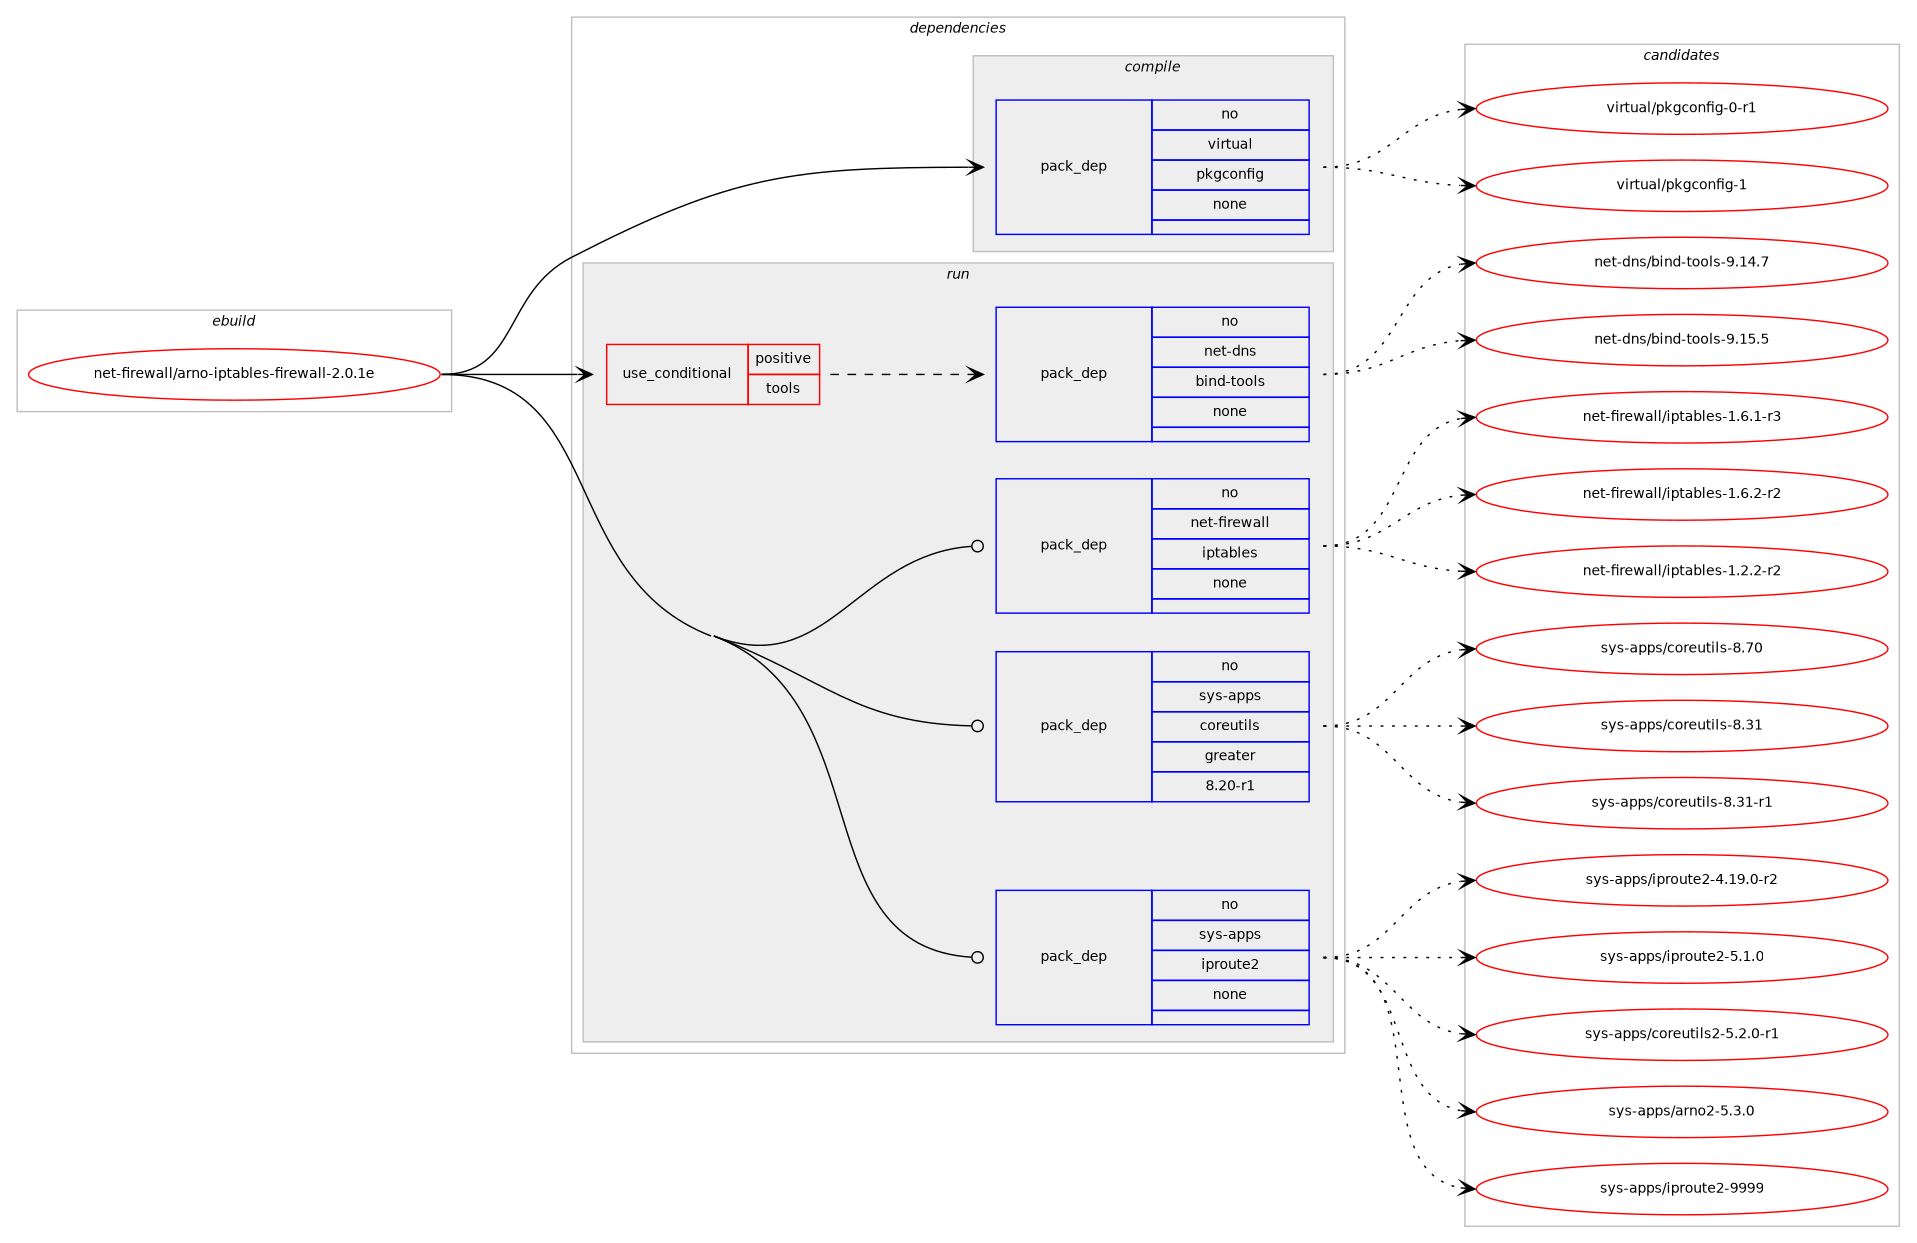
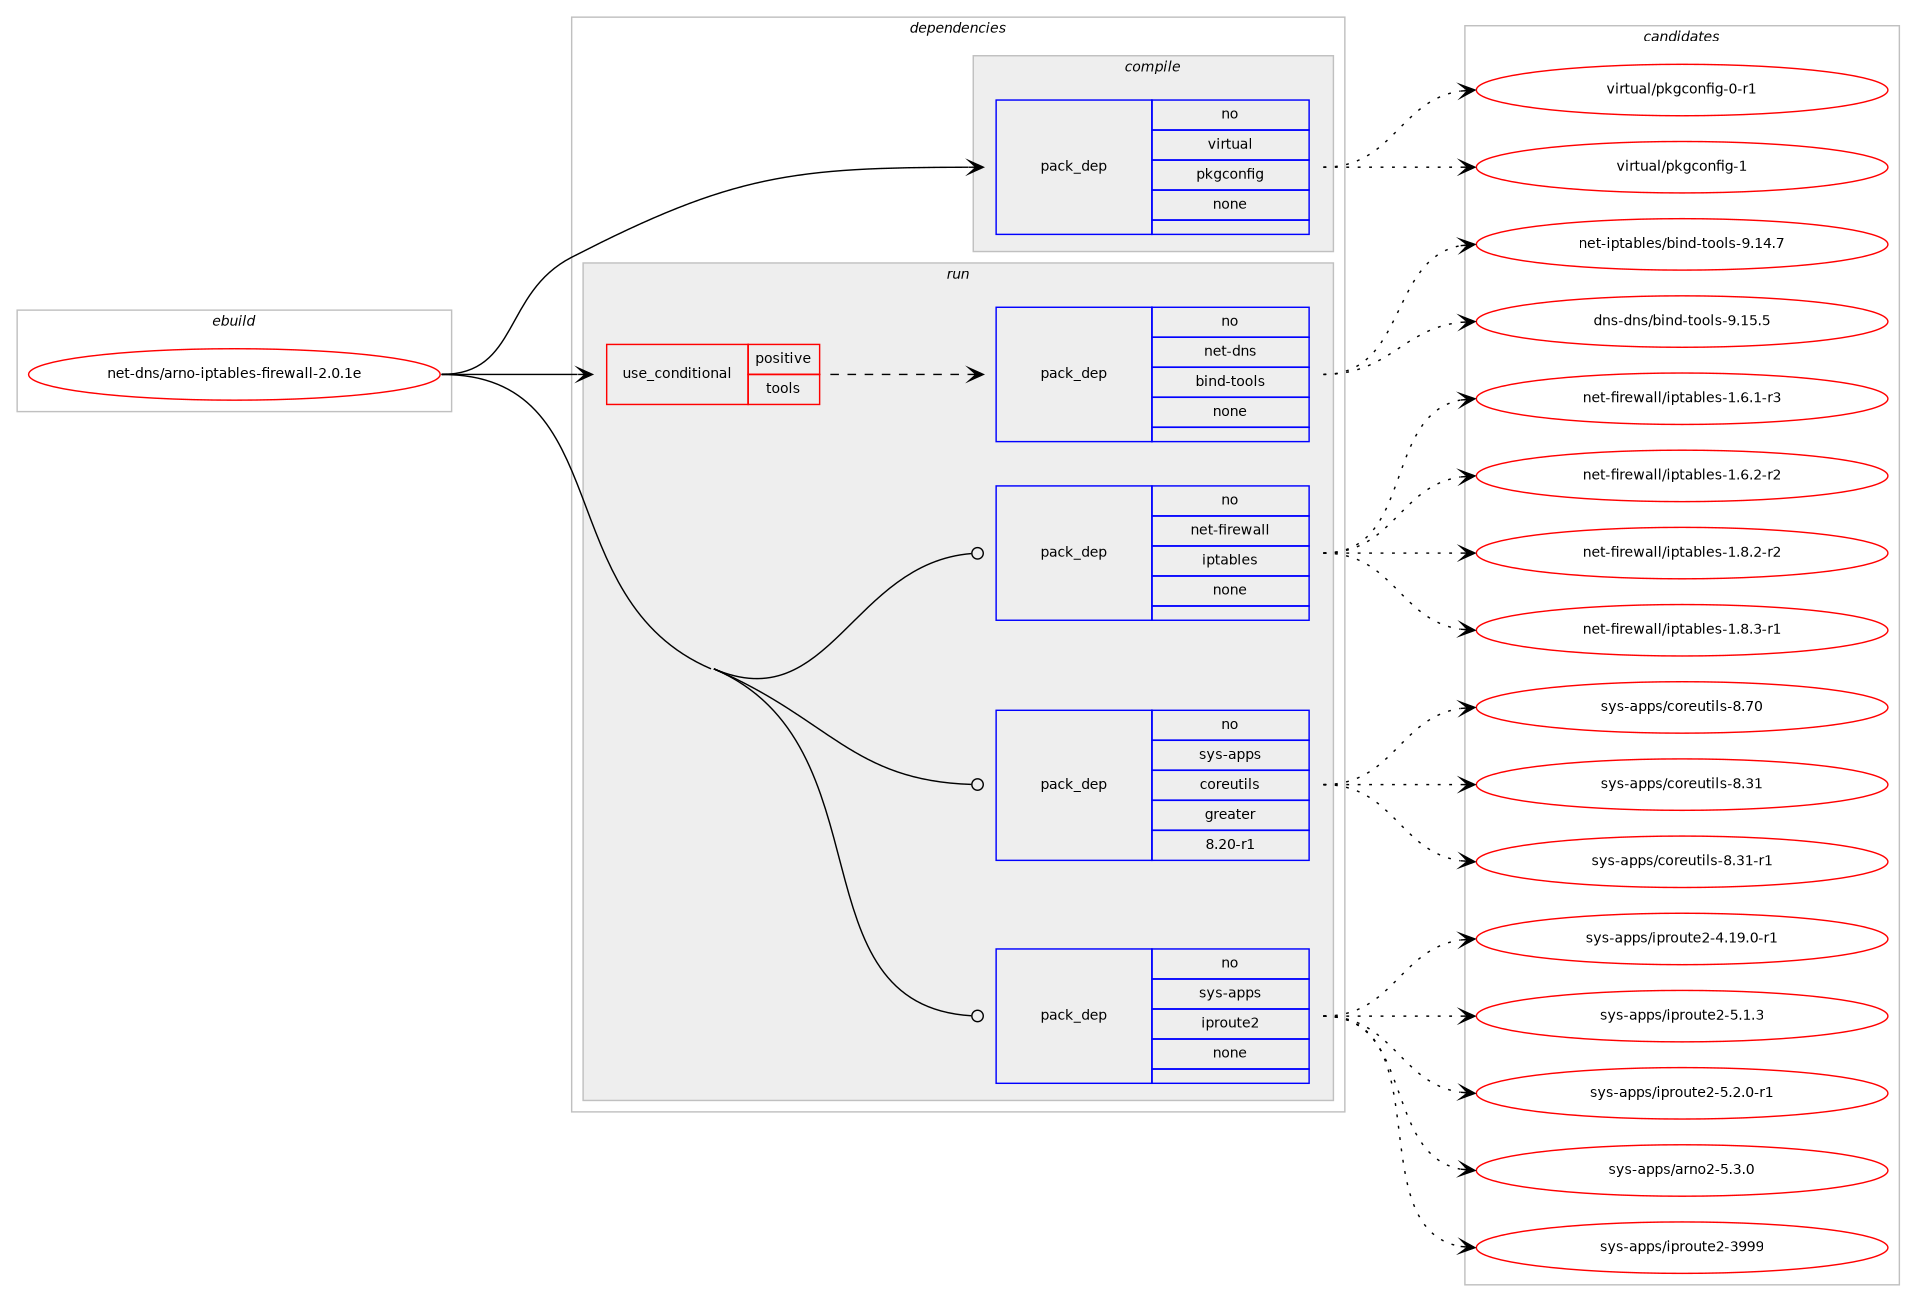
node "net-dns/bind-tools-9.14.7": label "net-dns/bind-tools-9.14.7" -> "net-iptables/bind-tools-9.14.7"
node "net-dns/bind-tools-9.15.5": label "net-dns/bind-tools-9.15.5" -> "dns-dns/bind-tools-9.15.5"
node "net-firewall/arno-iptables-firewall-2.0.1e": label "net-firewall/arno-iptables-firewall-2.0.1e" -> "net-dns/arno-iptables-firewall-2.0.1e"
node "net-firewall/iptables-1.2.2-r2": label "net-firewall/iptables-1.2.2-r2" -> "net-firewall/iptables-1.8.2-r2"
node "net-firewall/iptables-1.8.3-r1": added
node "sys-apps/iproute2-4.19.0-r2": label "sys-apps/iproute2-4.19.0-r2" -> "sys-apps/iproute2-4.19.0-r1"
node "sys-apps/iproute2-5.1.0": label "sys-apps/iproute2-5.1.0" -> "sys-apps/iproute2-5.1.3"
node "sys-apps/coreutils2-5.2.0-r1": label "sys-apps/coreutils2-5.2.0-r1" -> "sys-apps/iproute2-5.2.0-r1"
node "sys-apps/iproute2-9999": label "sys-apps/iproute2-9999" -> "sys-apps/iproute2-3999"
